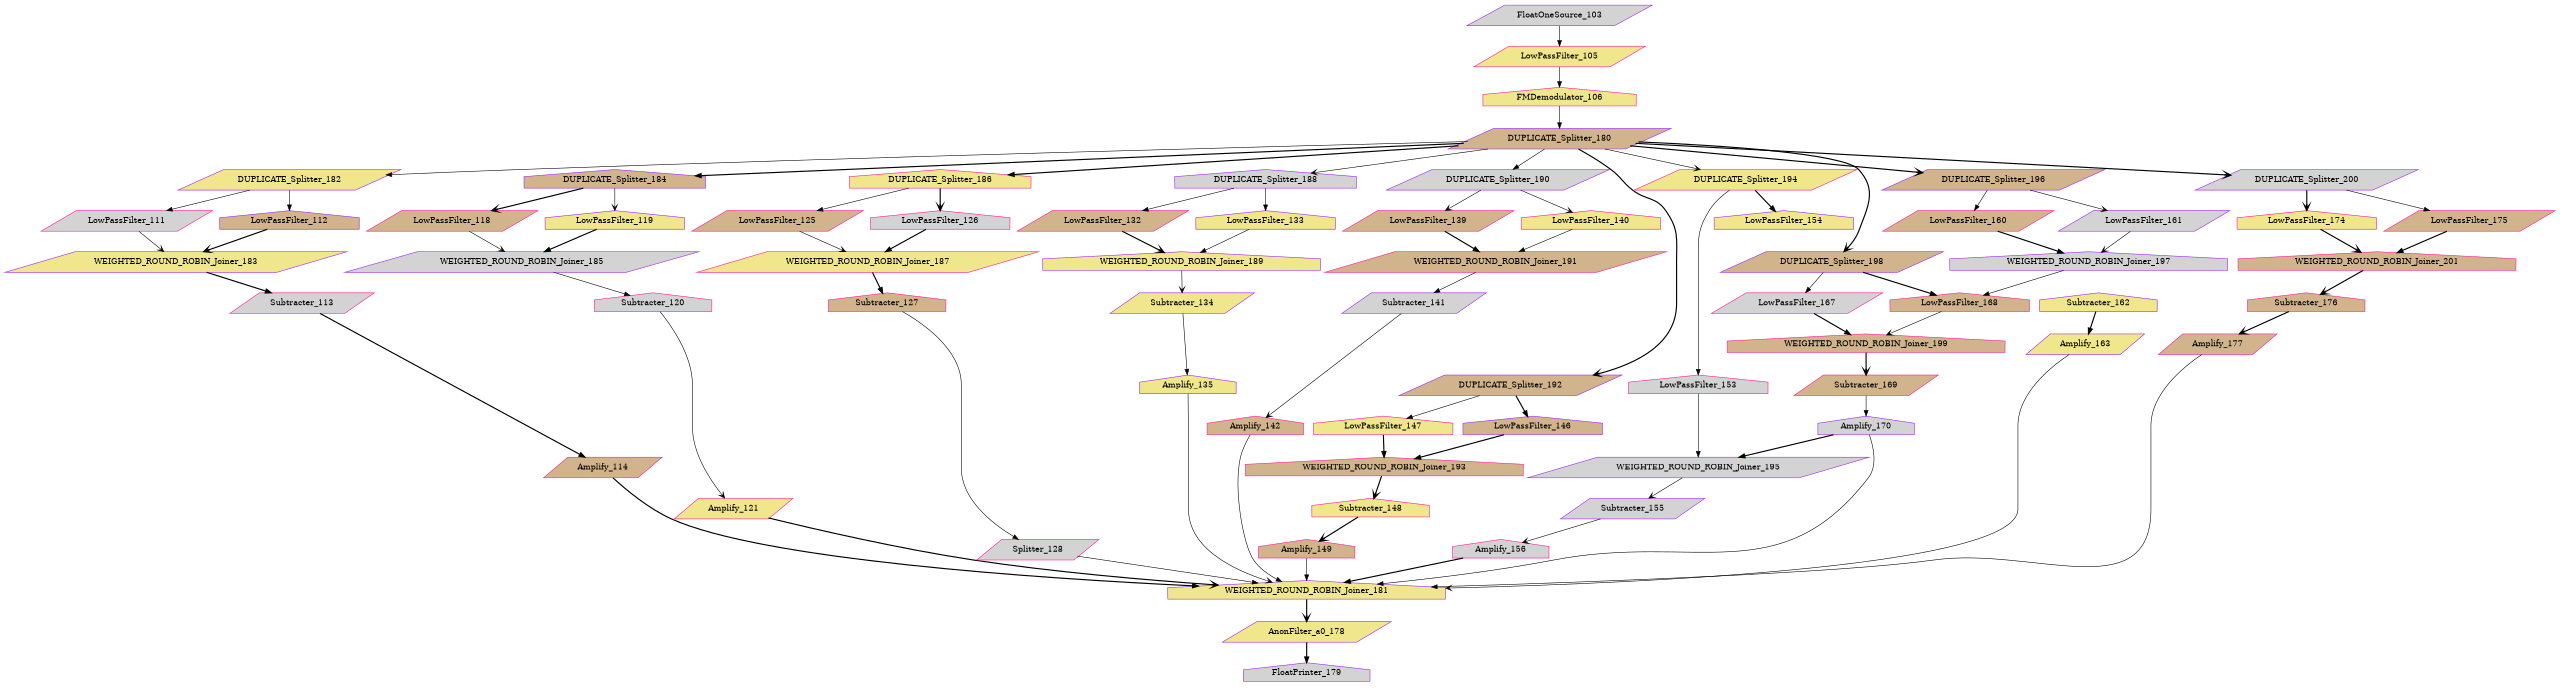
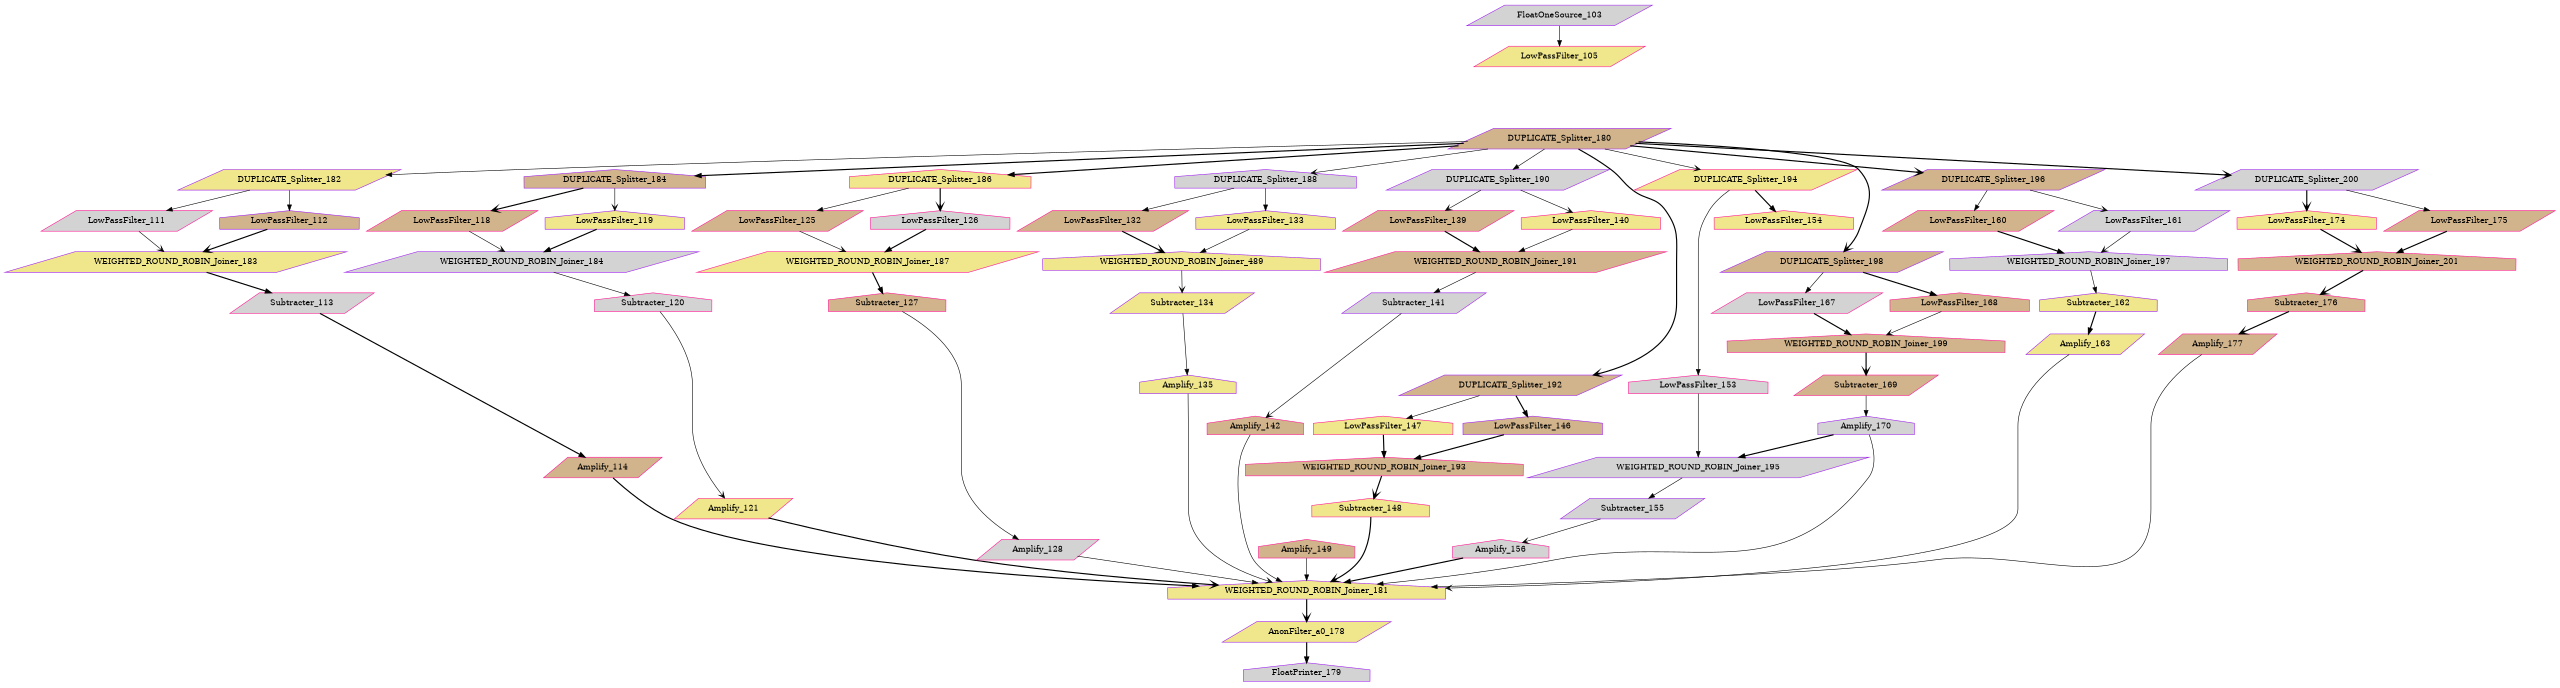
node "FMDemodulator_106": removed
node "LowPassFilter_154": color purple -> deeppink
node "WEIGHTED_ROUND_ROBIN_Joiner_185": label "WEIGHTED_ROUND_ROBIN_Joiner_185" -> "WEIGHTED_ROUND_ROBIN_Joiner_184"
node "WEIGHTED_ROUND_ROBIN_Joiner_189": label "WEIGHTED_ROUND_ROBIN_Joiner_189" -> "WEIGHTED_ROUND_ROBIN_Joiner_489"
edge "WEIGHTED_ROUND_ROBIN_Joiner_197" -> "LowPassFilter_168": now "WEIGHTED_ROUND_ROBIN_Joiner_197" -> "Subtracter_162"
edge "WEIGHTED_ROUND_ROBIN_Joiner_195" -> "Subtracter_155": arrowhead vee -> normal
edge "Subtracter_148" -> "Amplify_149": now "Subtracter_148" -> "WEIGHTED_ROUND_ROBIN_Joiner_181"
node "Splitter_128": label "Splitter_128" -> "Amplify_128"
